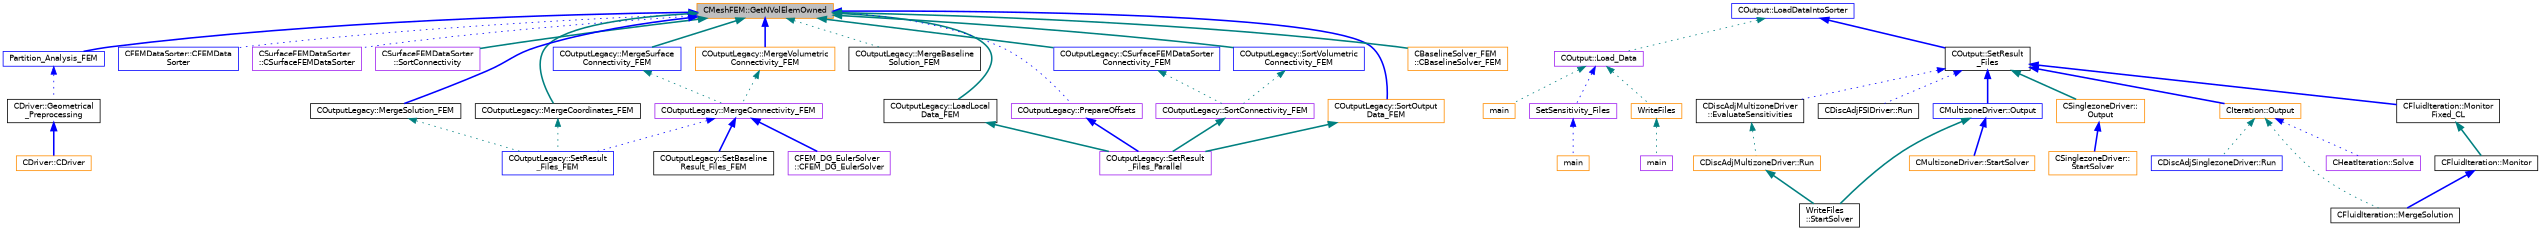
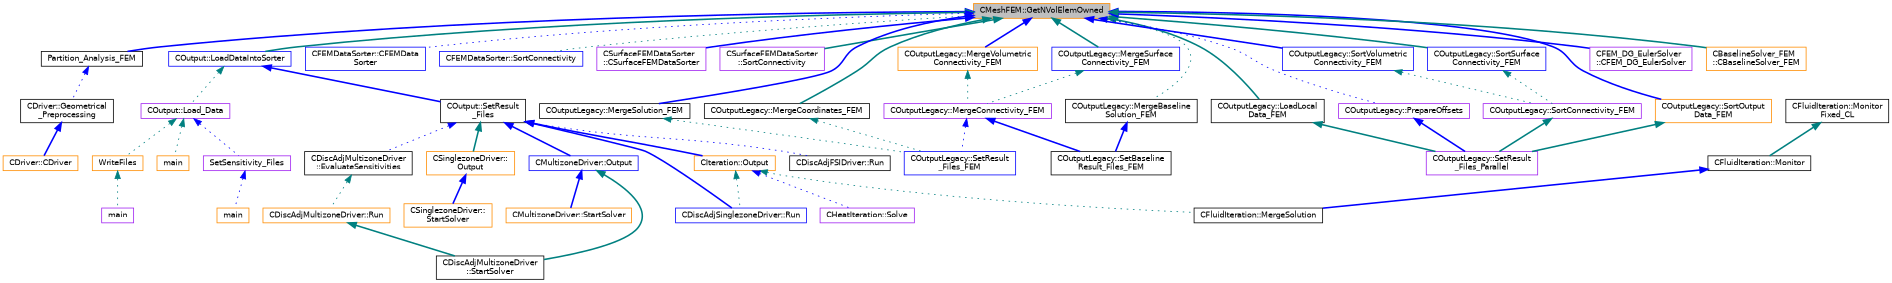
edge "COutput::LoadDataIntoSorter" -> "CMeshFEM::GetNVolElemOwned": added
edge "CSurfaceFEMDataSorter ::CSurfaceFEMDataSorter" -> "CMeshFEM::GetNVolElemOwned": style dotted -> bold
edge "COutputLegacy::SortVolumetric Connectivity_FEM" -> "CMeshFEM::GetNVolElemOwned": color teal -> blue
node "Partition_Analysis_FEM": color blue -> black
node "CFEMDataSorter::SortConnectivity": added
node "COutputLegacy::CSurfaceFEMDataSorter Connectivity_FEM": label "COutputLegacy::CSurfaceFEMDataSorter Connectivity_FEM" -> "COutputLegacy::SortSurface Connectivity_FEM"
edge "CFluidIteration::Monitor Fixed_CL" -> "COutput::SetResult _Files": now "CDiscAdjSinglezoneDriver::Run" -> "COutput::SetResult _Files"
edge "CFEM_DG_EulerSolver ::CFEM_DG_EulerSolver" -> "COutputLegacy::MergeConnectivity_FEM": now "CFEM_DG_EulerSolver ::CFEM_DG_EulerSolver" -> "CMeshFEM::GetNVolElemOwned"
edge "COutputLegacy::SetBaseline Result_Files_FEM" -> "COutputLegacy::MergeBaseline Solution_FEM": added
node "WriteFiles ::StartSolver": label "WriteFiles ::StartSolver" -> "CDiscAdjMultizoneDriver ::StartSolver"
